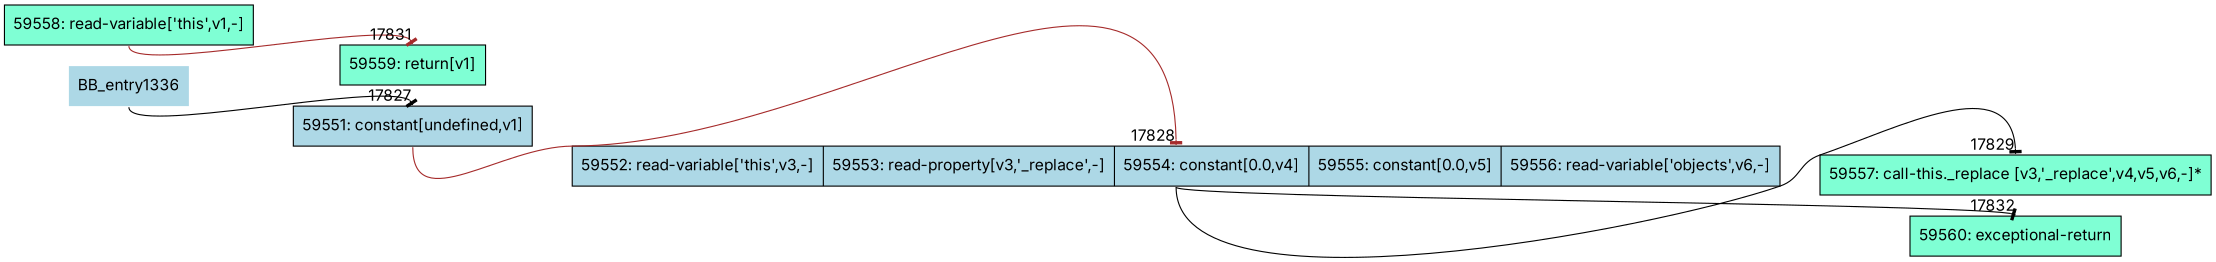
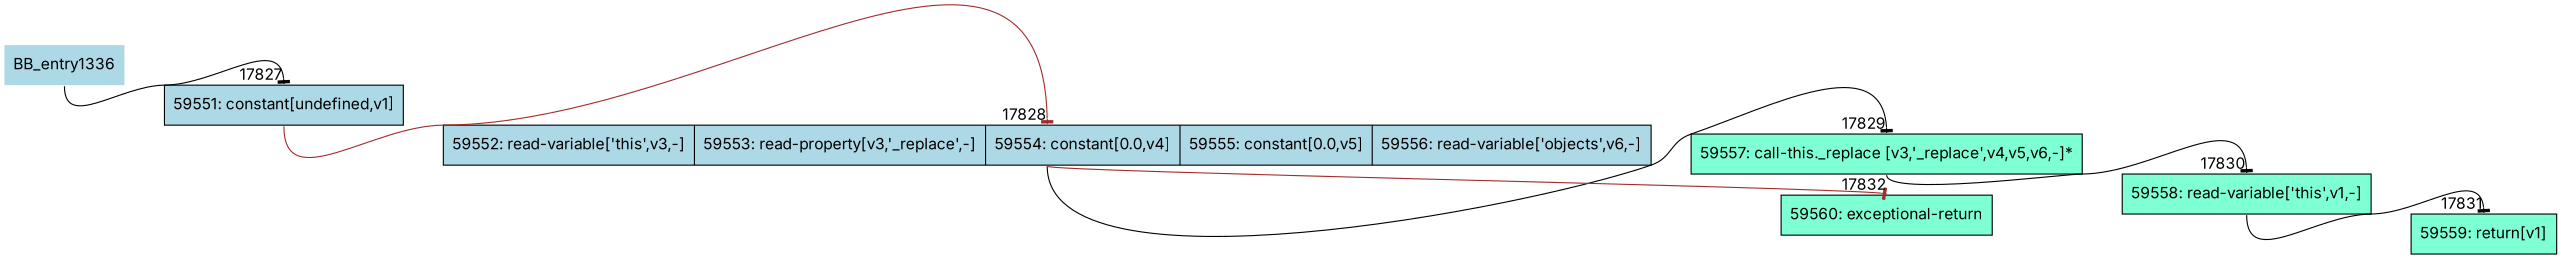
edge "59558: read-variable['this',v1,-]" -> "59559: return[v1]": color brown -> black
edge "59557: call-this._replace [v3,'_replace',v4,v5,v6,-]*" -> "59558: read-variable['this',v1,-]": added
edge "59552: read-variable['this',v3,-]" -> "59560: exceptional-return": color black -> brown
